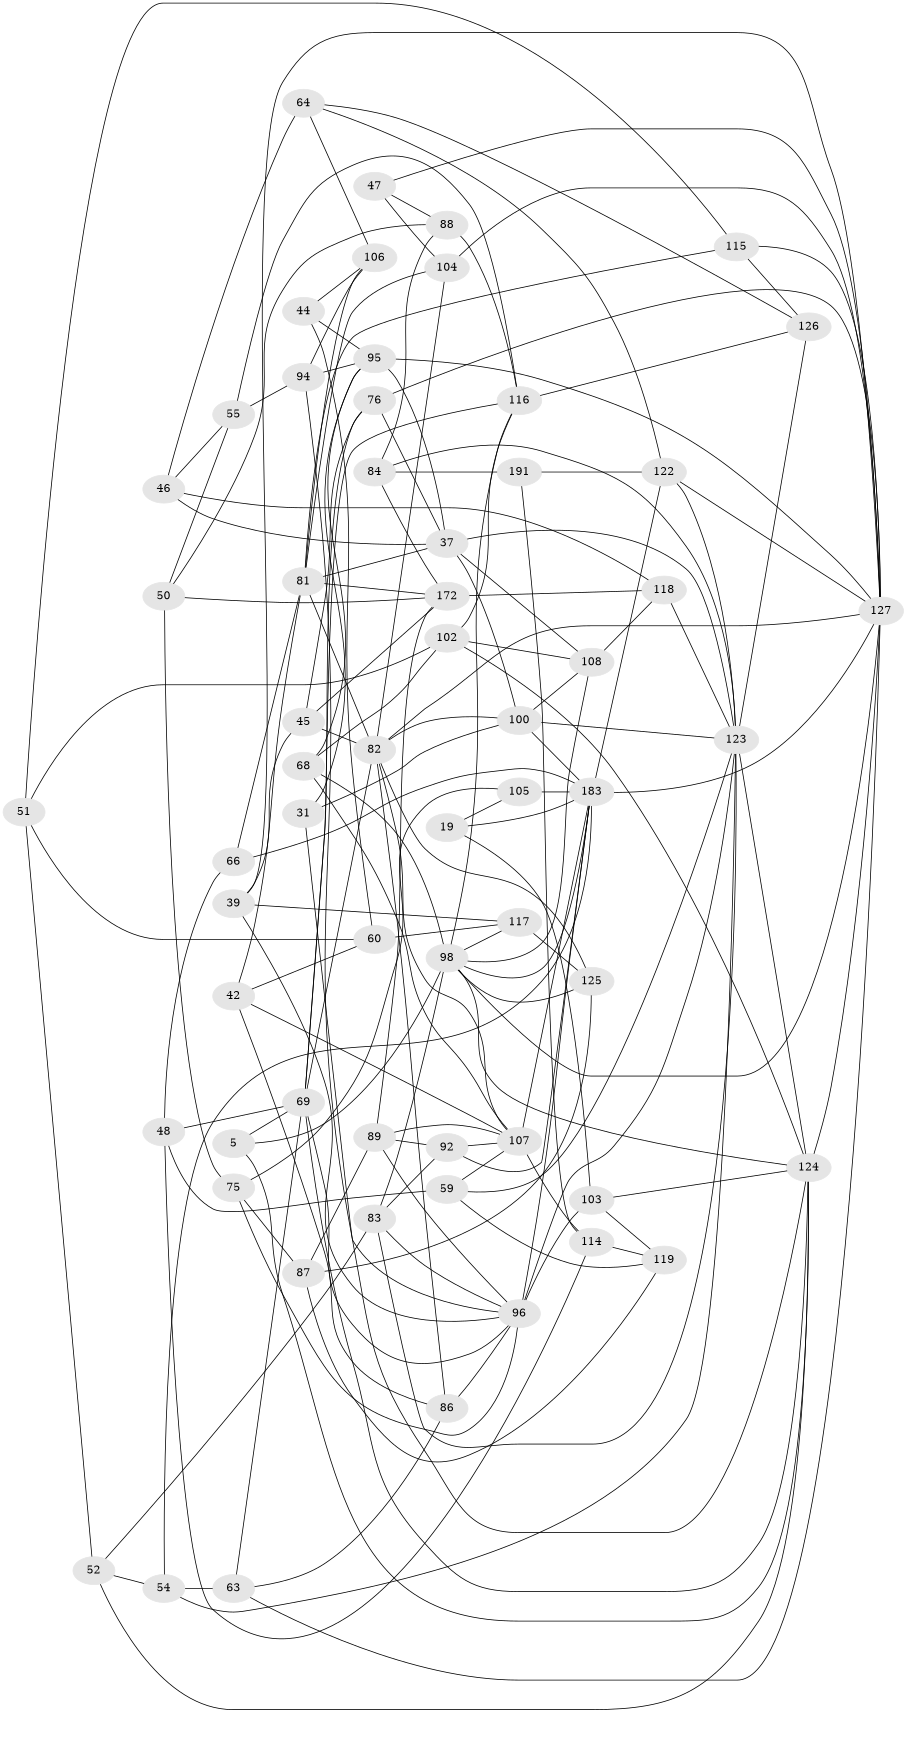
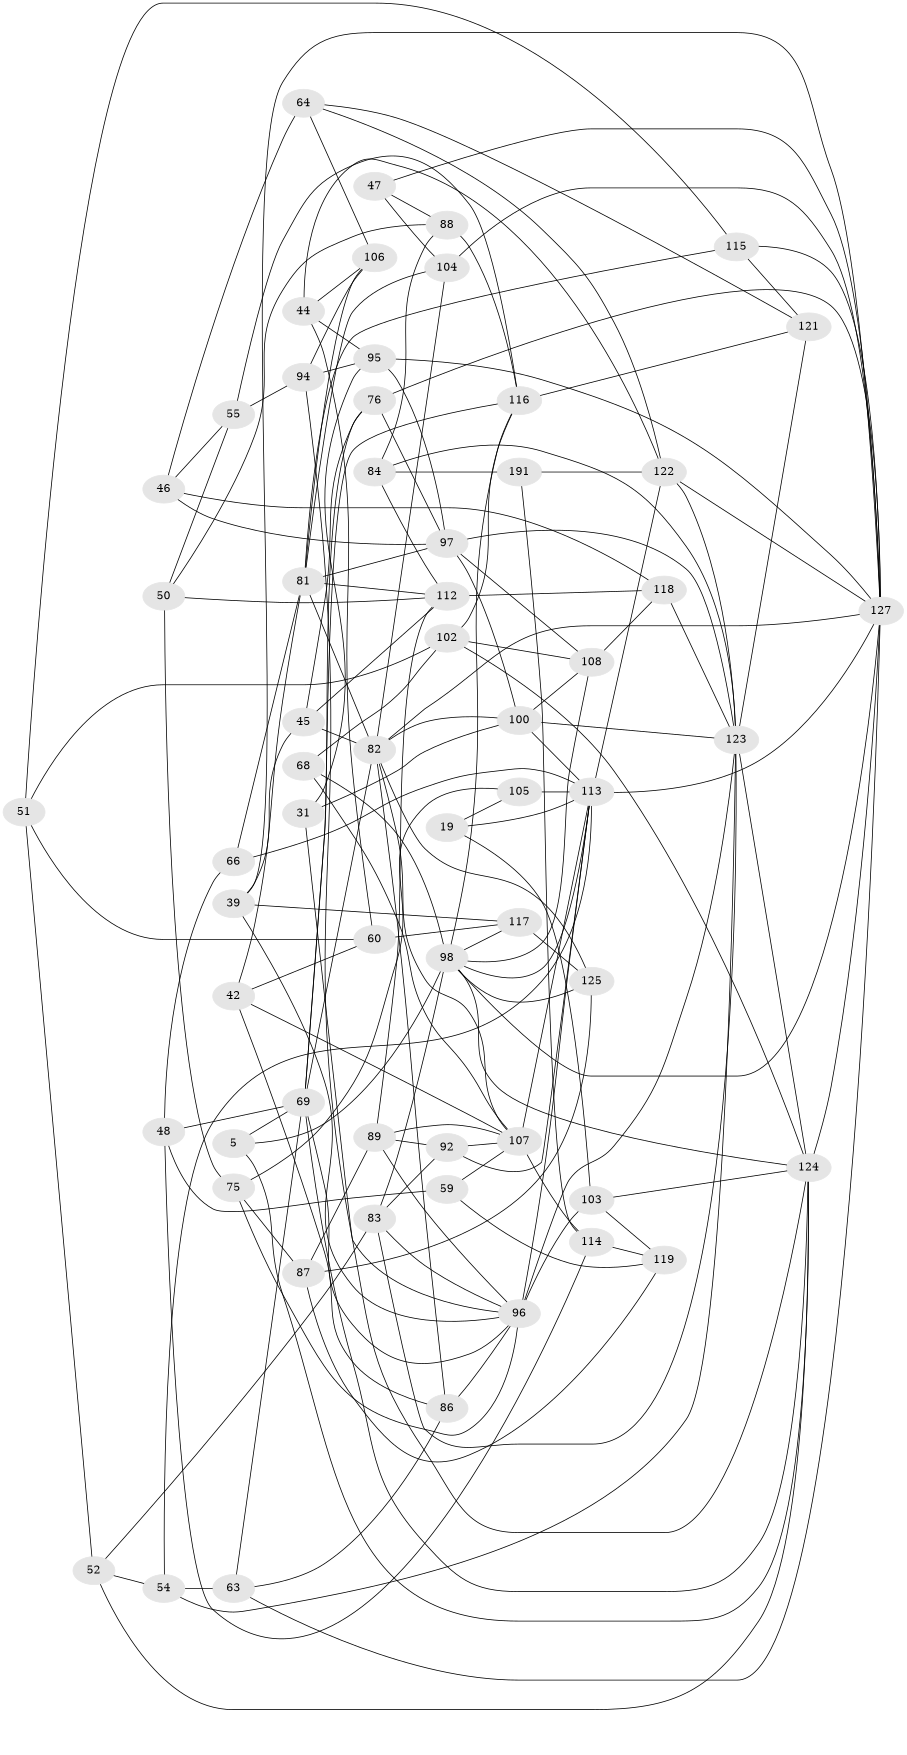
edge "44" -- "122": added
node "126": label "126" -> "121"
node "37": label "37" -> "97"
edge "95" -- "68": removed
node "172": label "172" -> "112"
node "183": label "183" -> "113"
edge "123" -- "59": removed
